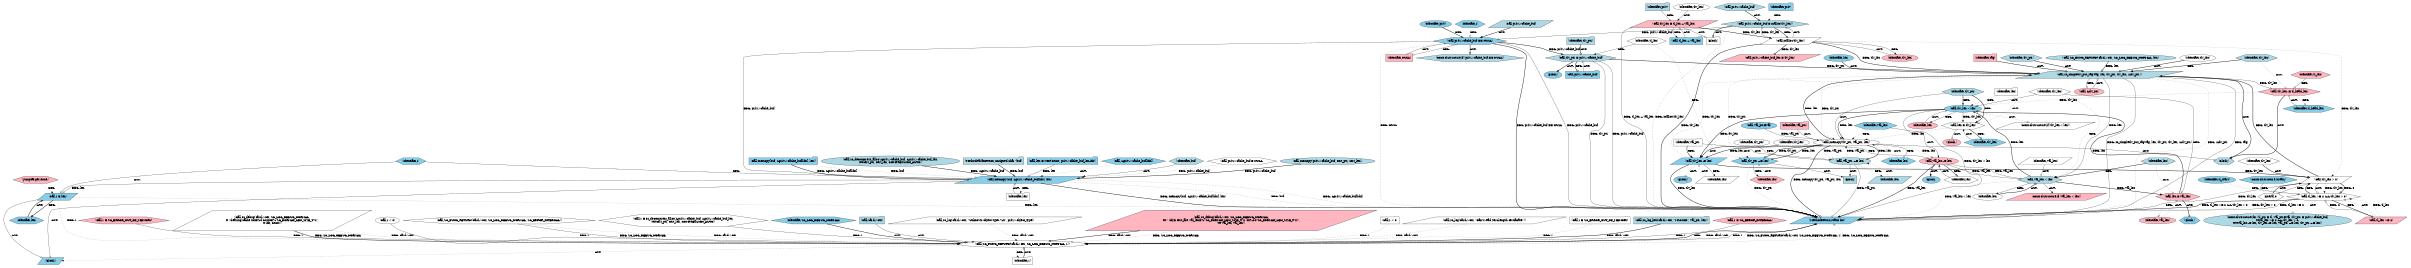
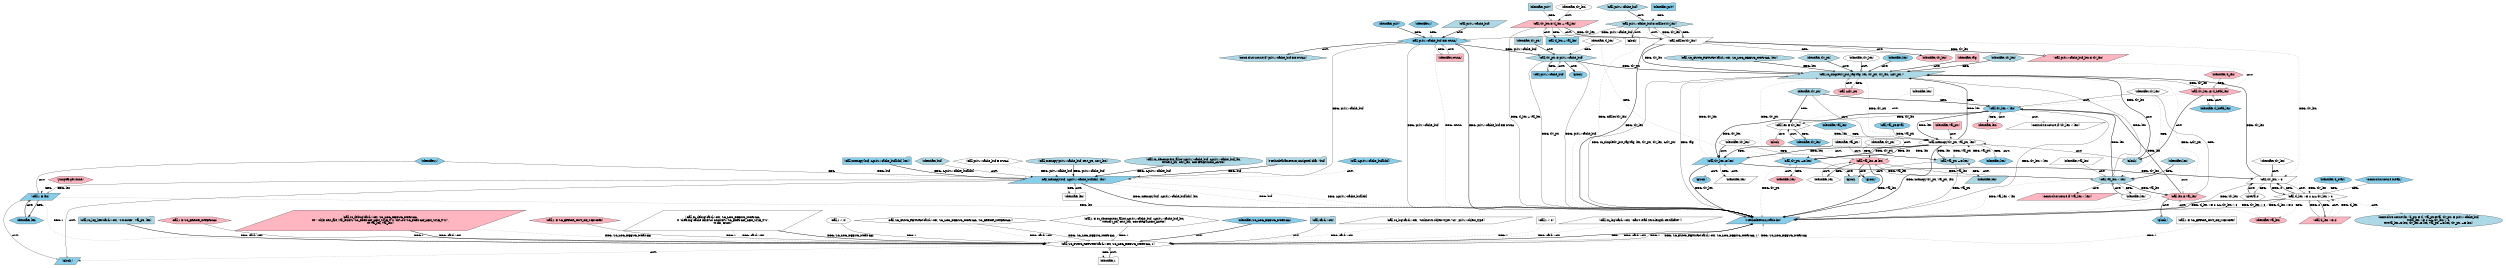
node "(Call,len = MIN(count, priv->cache_buf_len-idx))": removed
